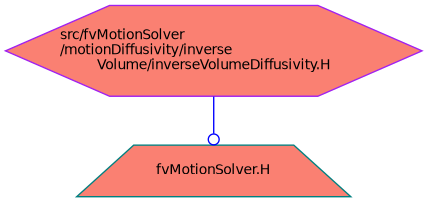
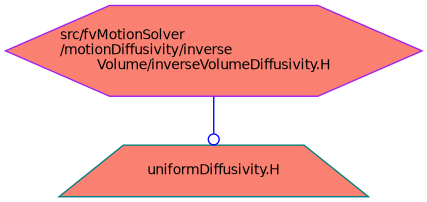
node "fvMotionSolver.H": label "fvMotionSolver.H" -> "uniformDiffusivity.H"
